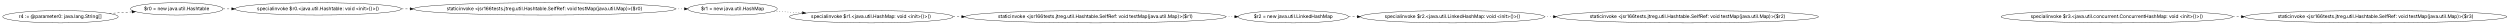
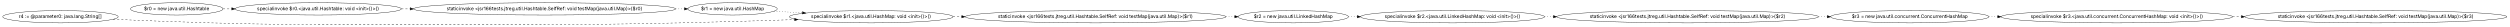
edge "r4 := @parameter0: java.lang.String[]" -> "$r0 = new java.util.Hashtable": now "r4 := @parameter0: java.lang.String[]" -> "specialinvoke $r1.<java.util.HashMap: void <init>()>()"
edge "$r2 = new java.util.LinkedHashMap" -> "specialinvoke $r2.<java.util.LinkedHashMap: void <init>()>()": style dashed -> dotted
node "$r3 = new java.util.concurrent.ConcurrentHashMap": added
